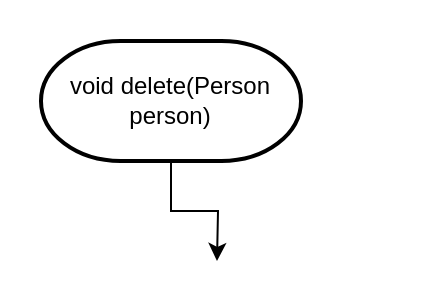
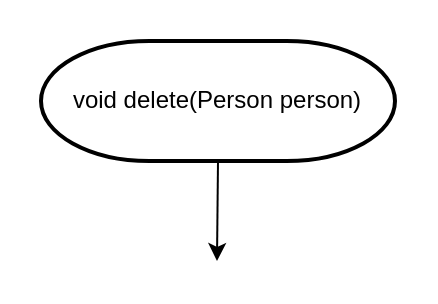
node "void delete(Person person)": size 260x120 -> 354x120
